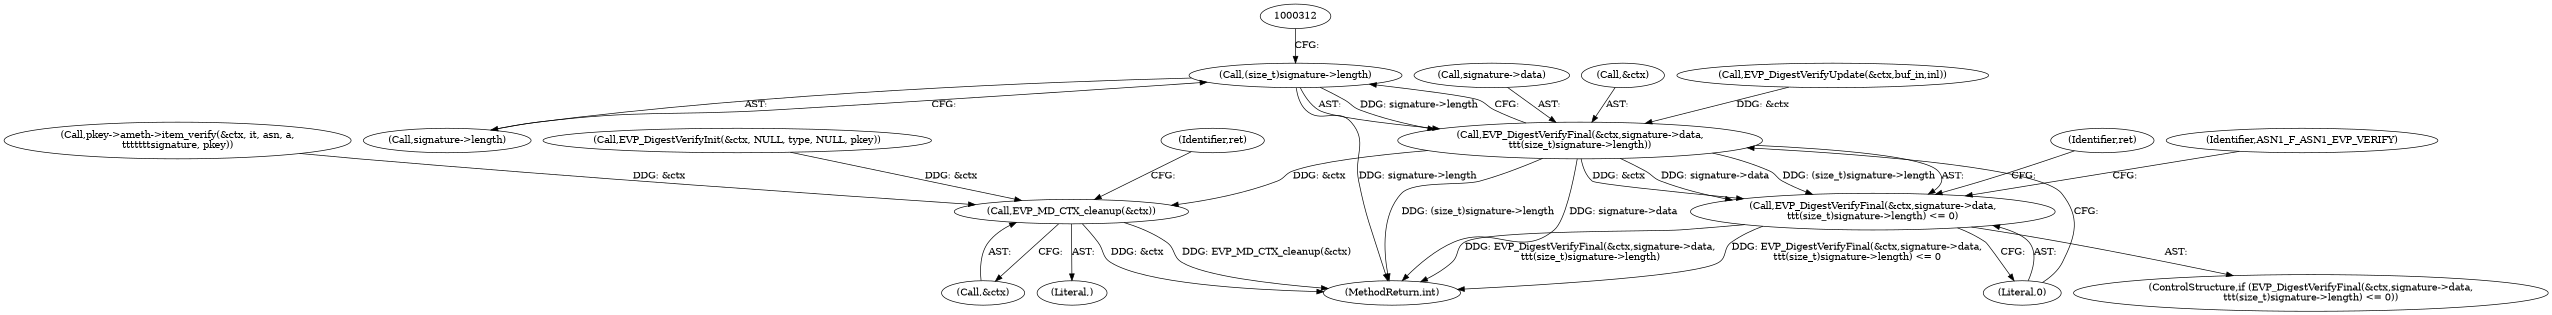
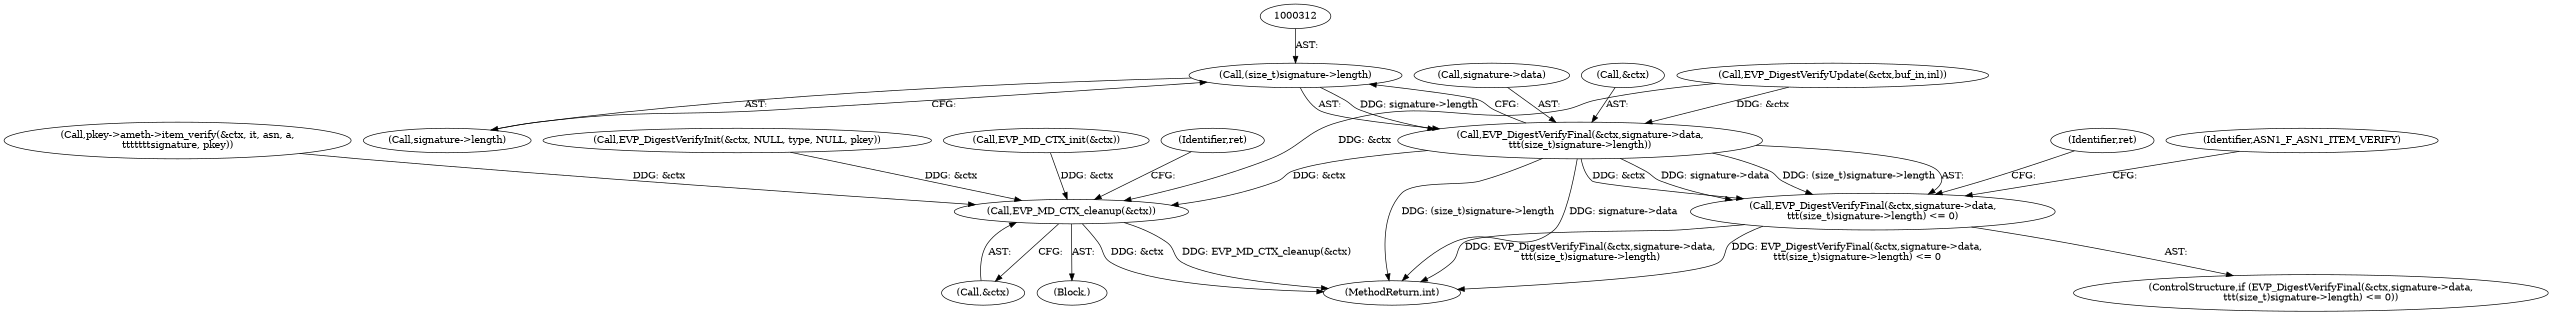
edge "1000312" -> "(Call,(size_t)signature->length)": label "CFG: " -> "AST: "
edge "(Call,EVP_DigestVerifyUpdate(&ctx,buf_in,inl))" -> "(Call,EVP_MD_CTX_cleanup(&ctx))": added, label "DDG: &ctx"
node "(Call,EVP_MD_CTX_init(&ctx))": added
node "(Identifier,ASN1_F_ASN1_EVP_VERIFY)": label "(Identifier,ASN1_F_ASN1_EVP_VERIFY)" -> "(Identifier,ASN1_F_ASN1_ITEM_VERIFY)"
edge "(Call,(size_t)signature->length)" -> "(MethodReturn,int)": removed, label "DDG: signature->length"
node "(Literal,)": label "(Literal,)" -> "(Block,)"
node "(Literal,0)": removed
